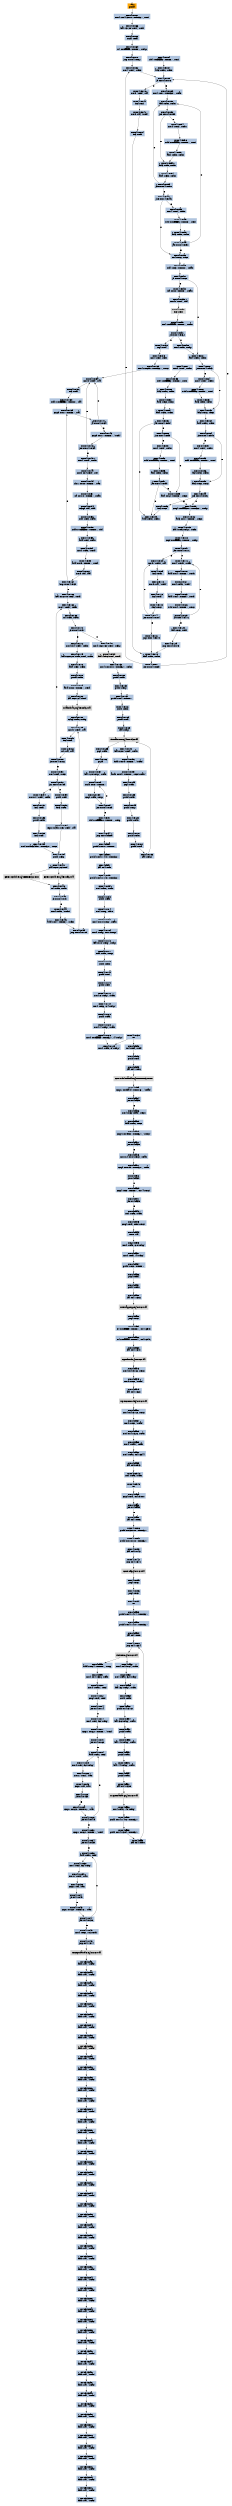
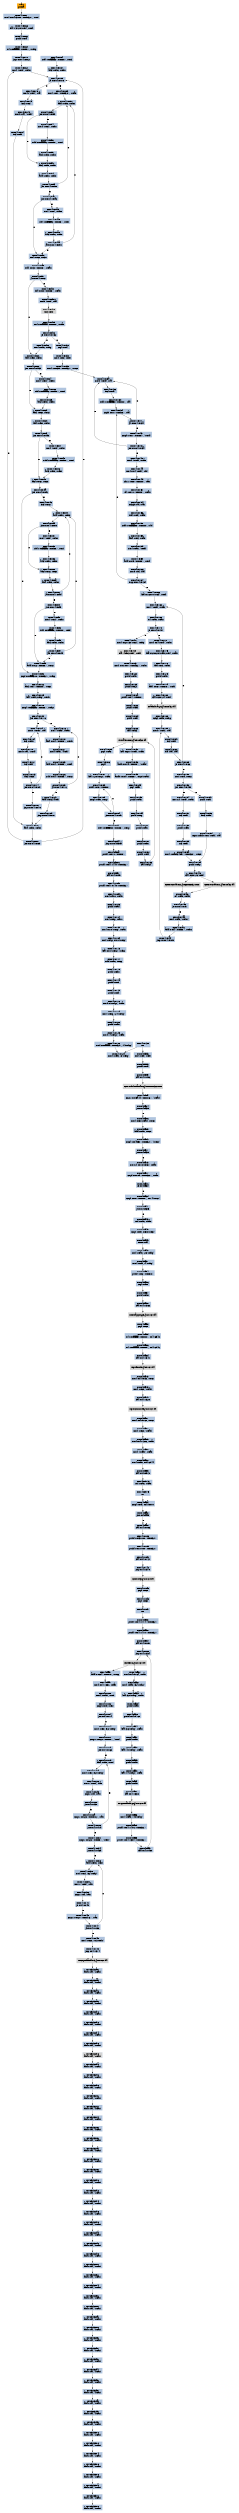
node "0x0041e0df jne 0x0041e0e8": added
